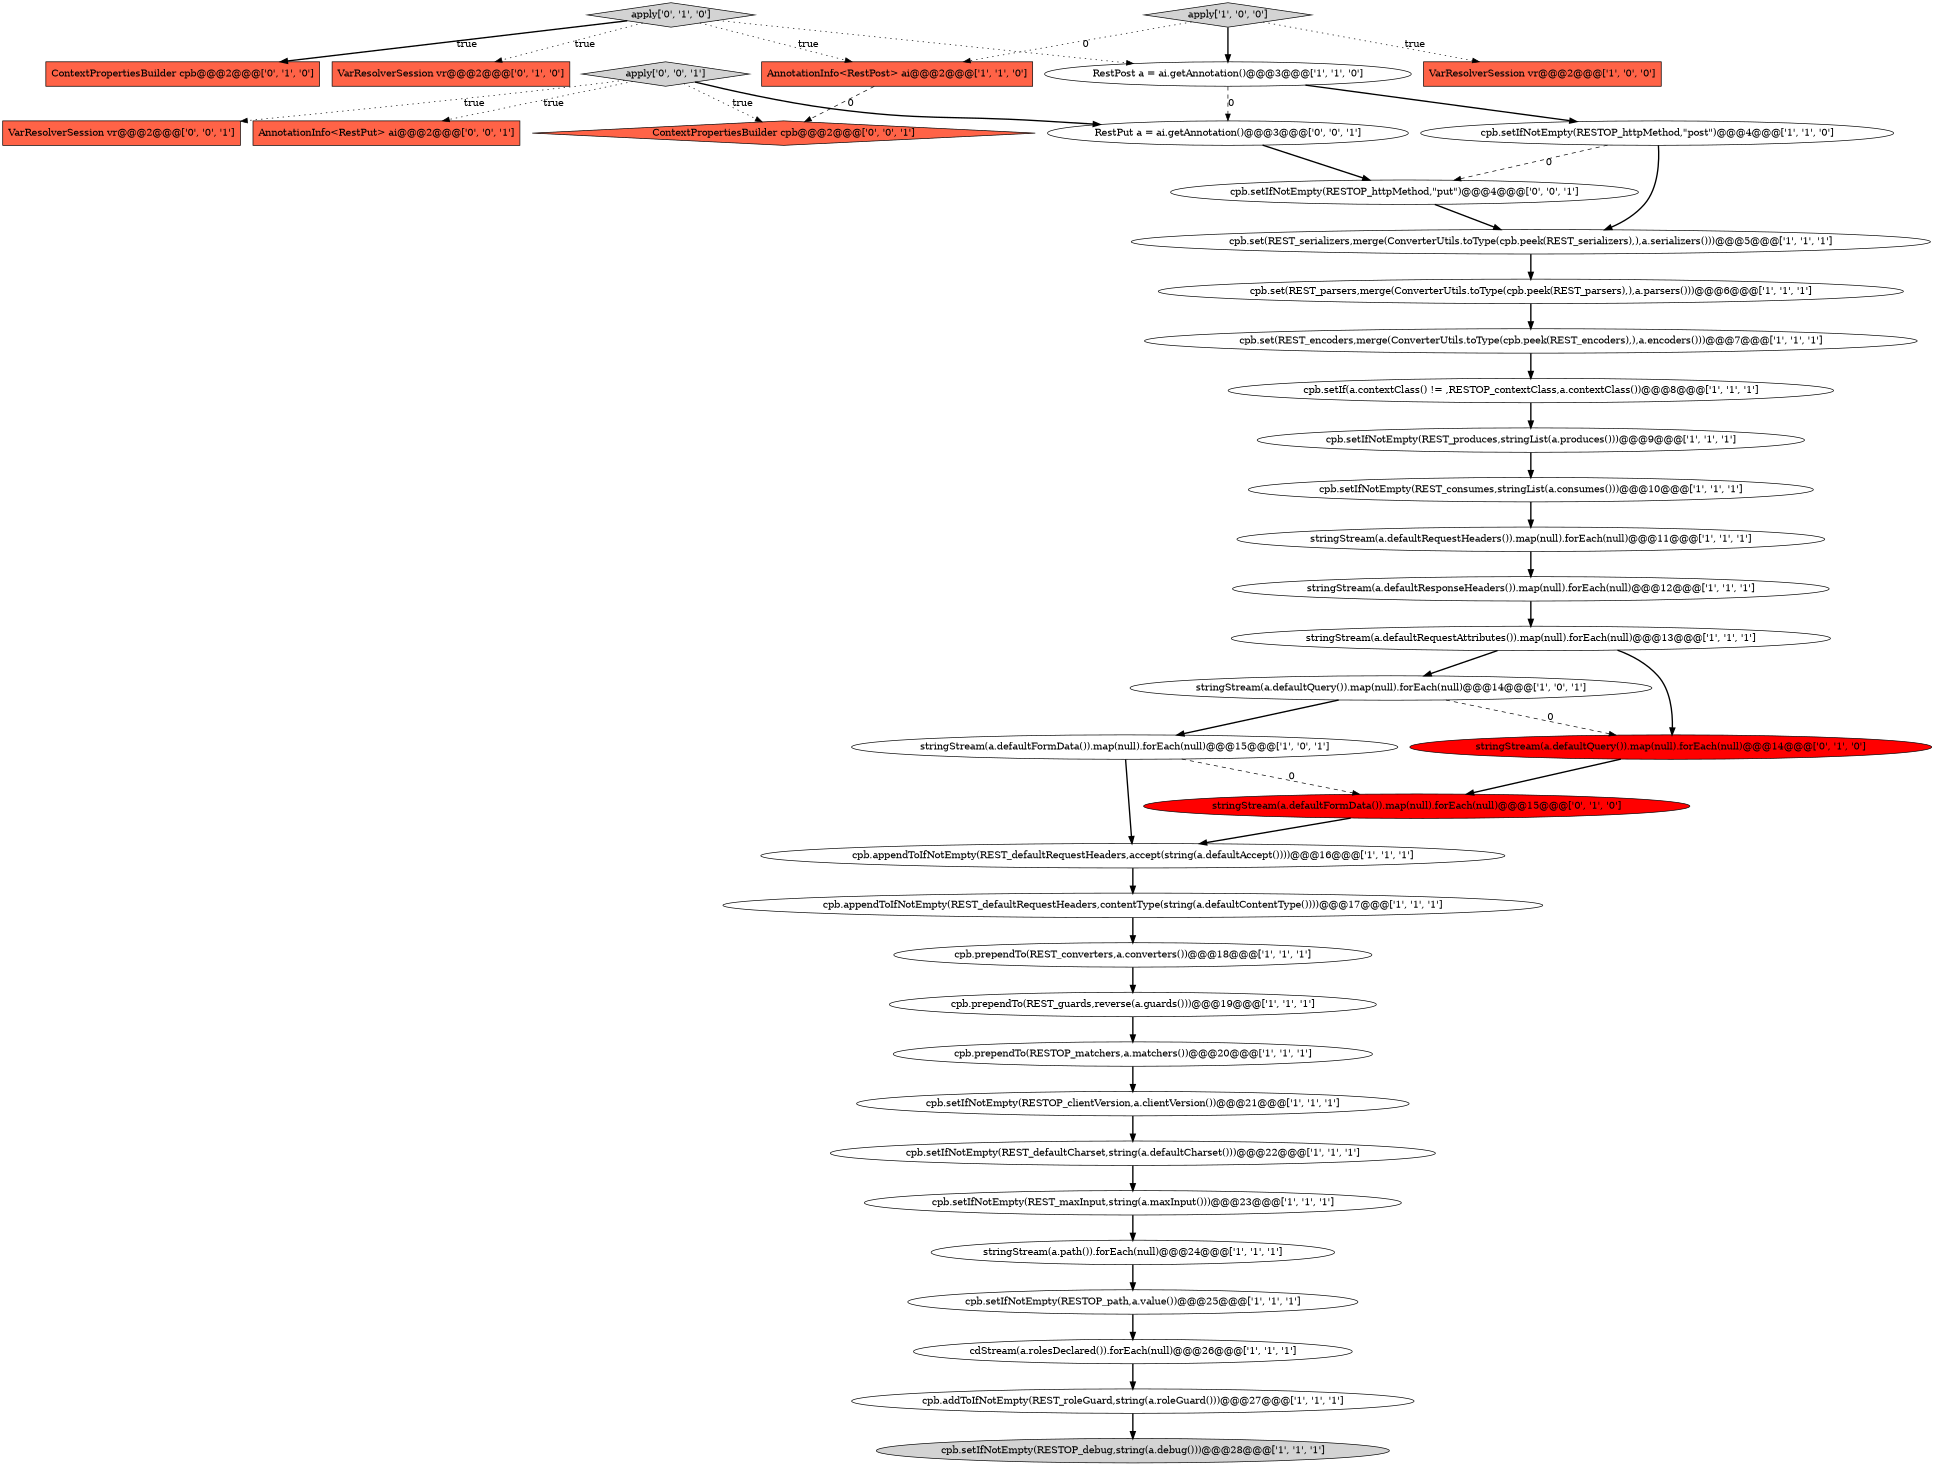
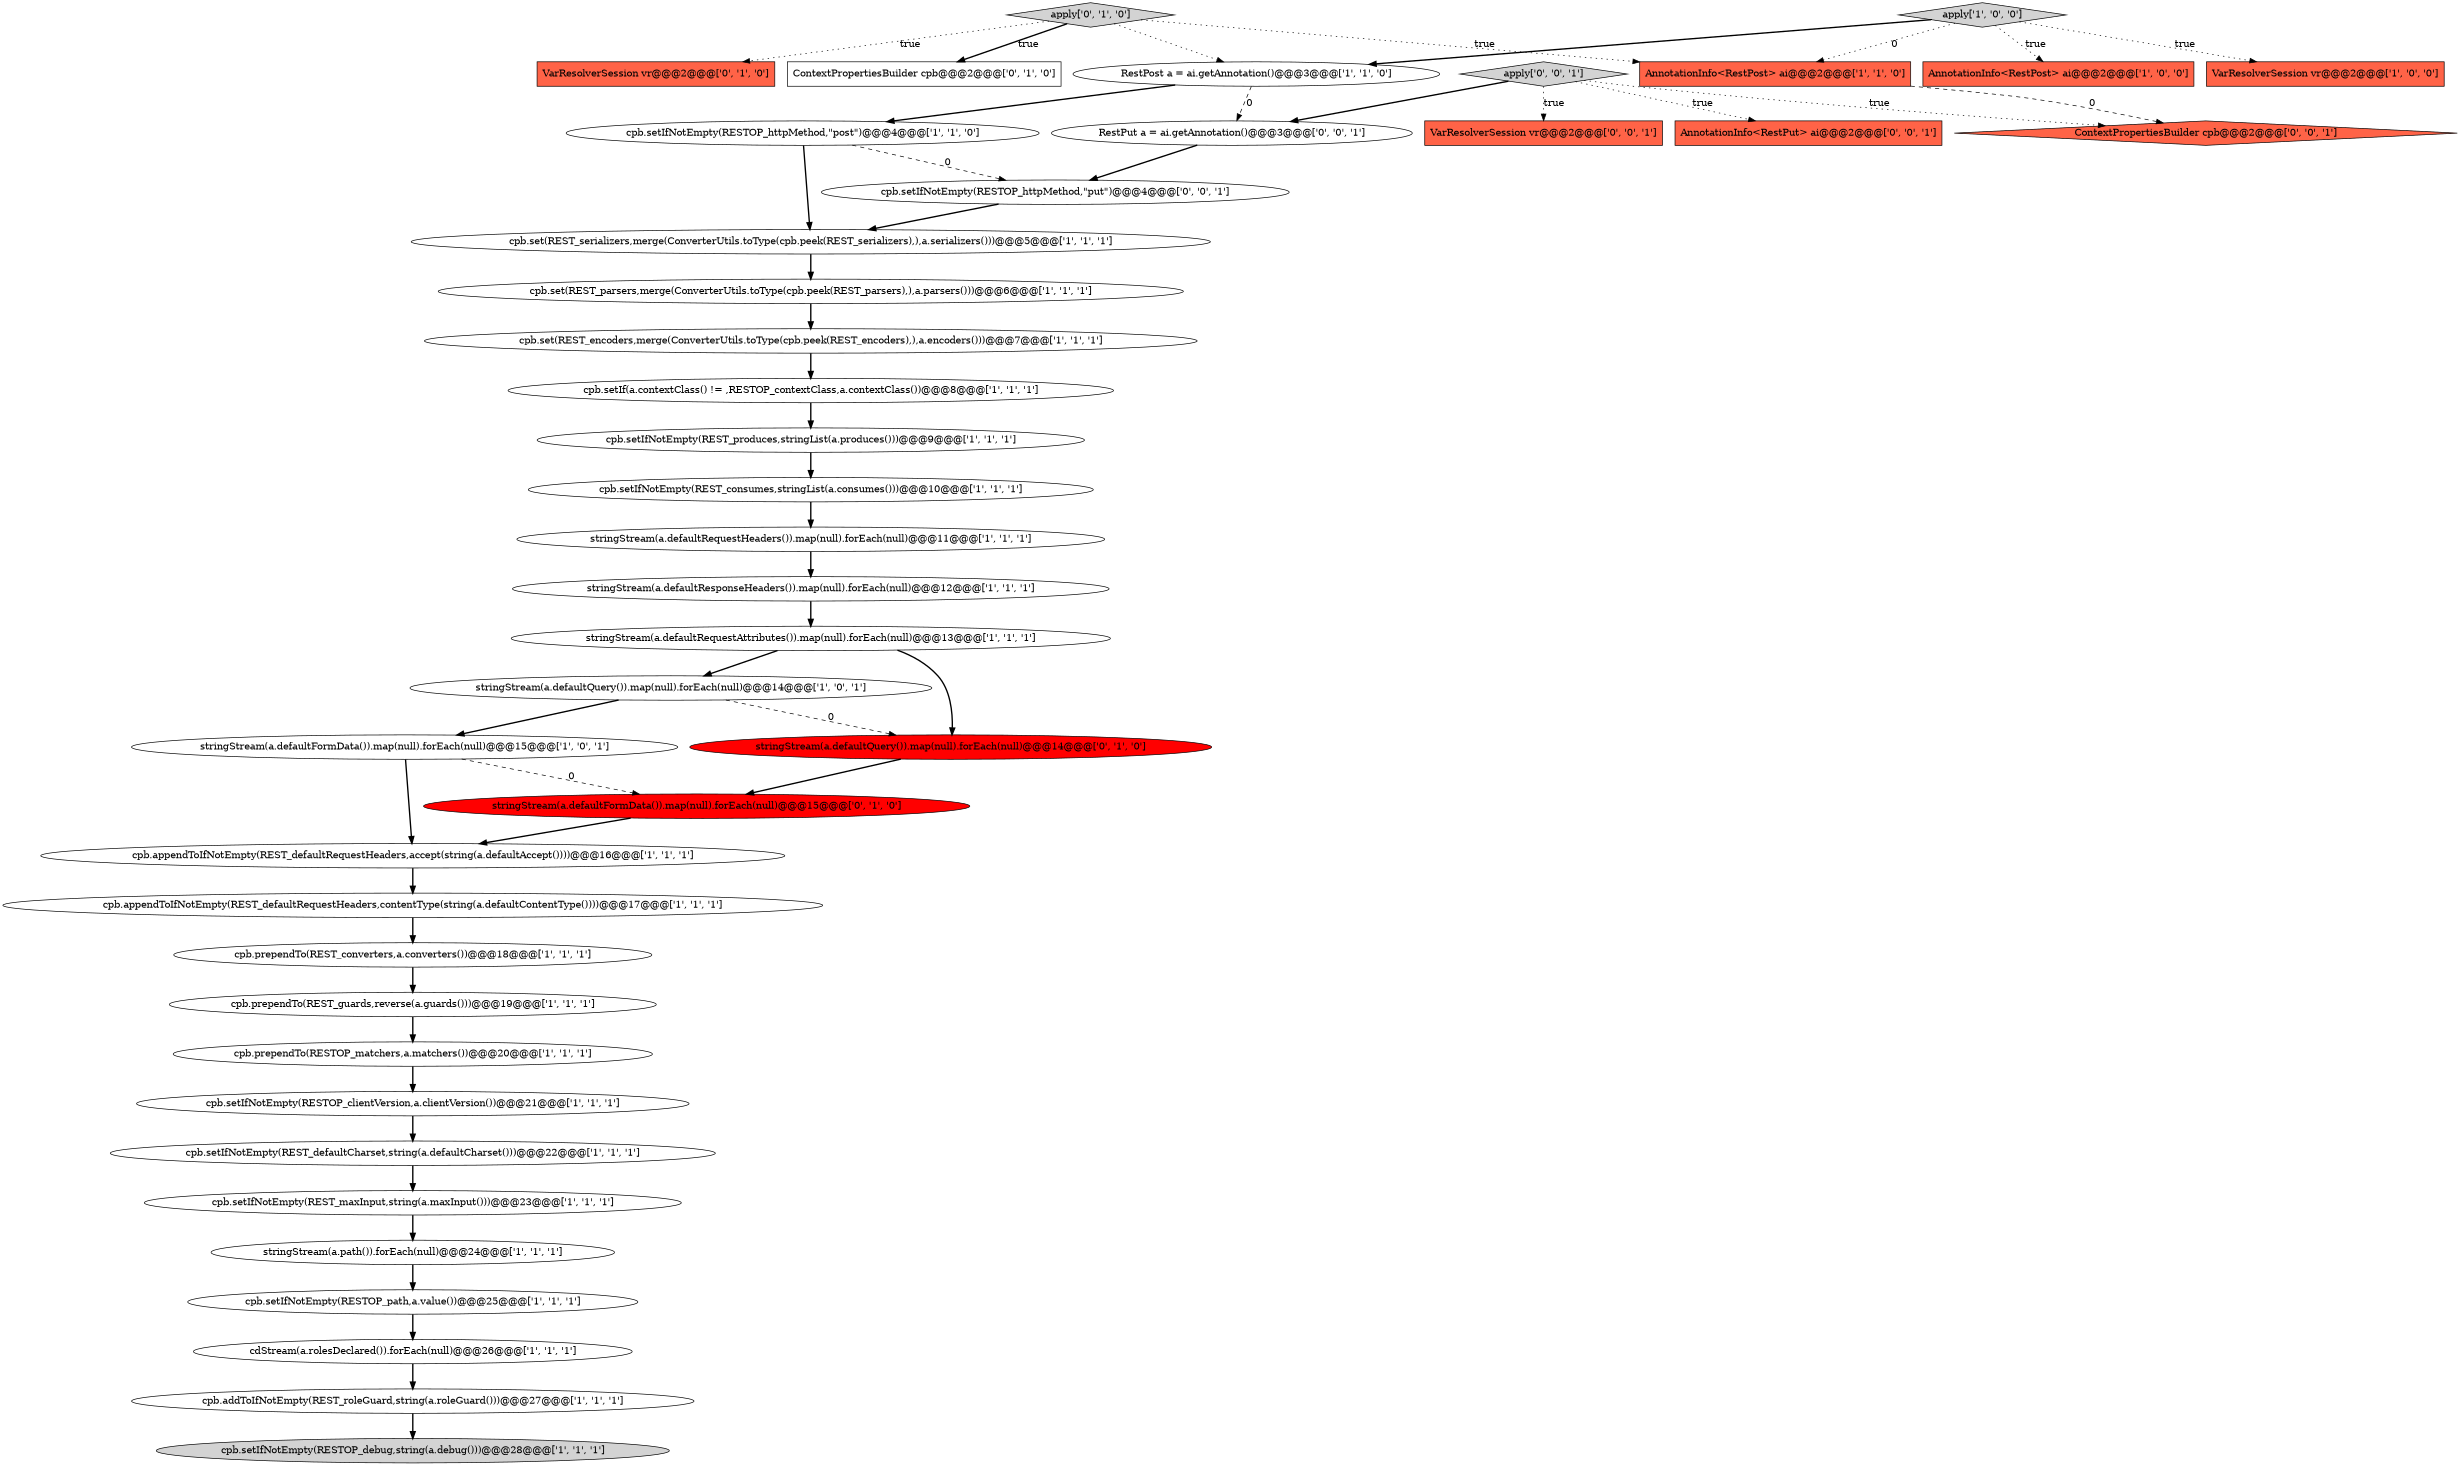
node "ContextPropertiesBuilder cpb@@@2@@@['0', '1', '0']": fillcolor tomato -> white
node "AnnotationInfo<RestPost> ai@@@2@@@['1', '0', '0']": added
